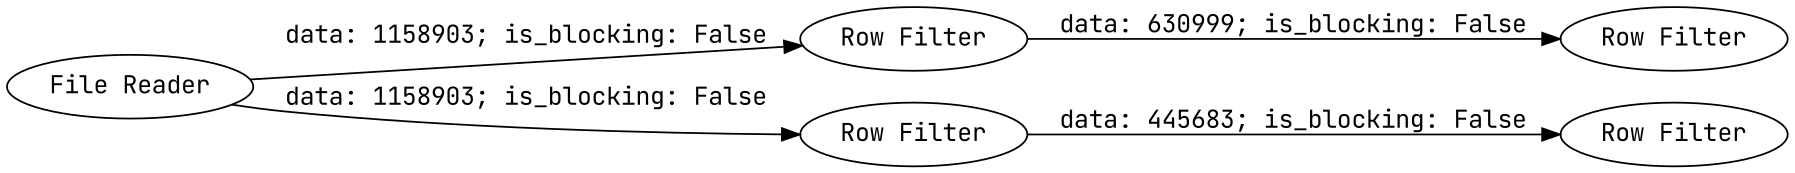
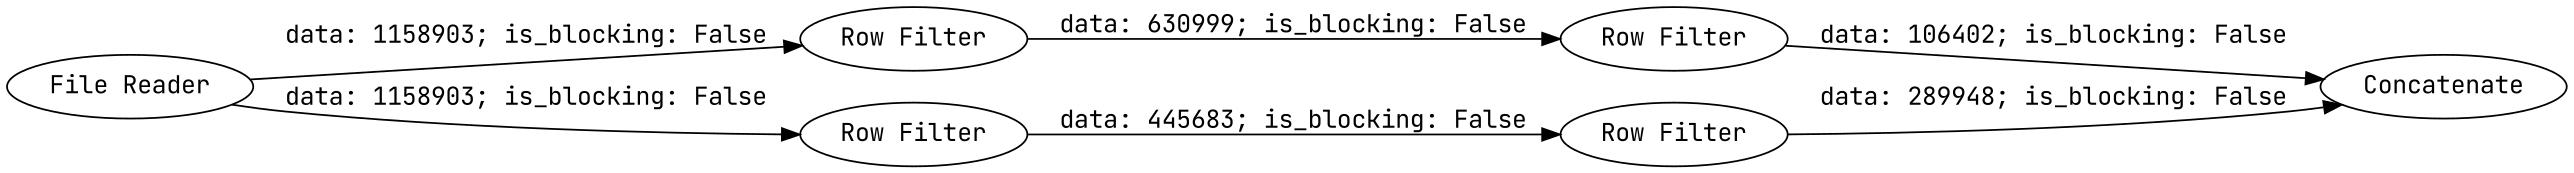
node "Concatenate": added
